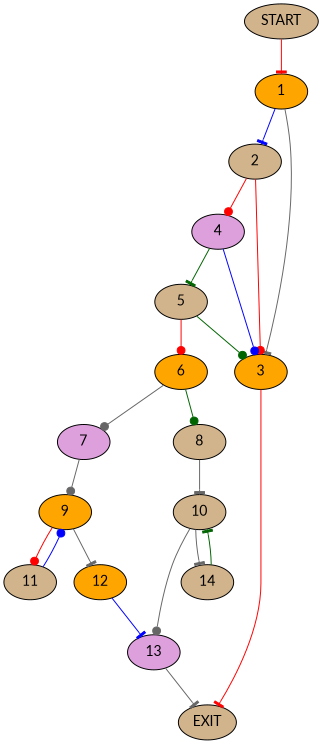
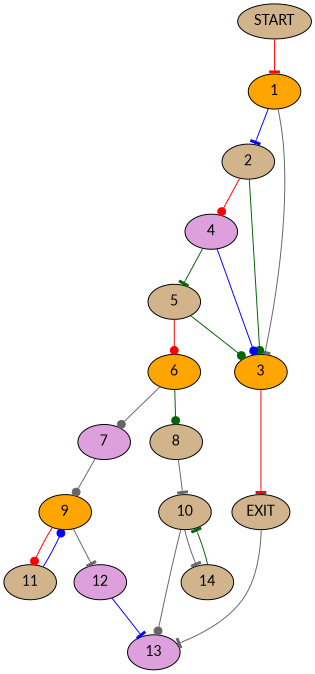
edge "2" -> "3": color red -> darkgreen
node "12": fillcolor orange -> plum
edge "13" -> "EXIT": reversed
